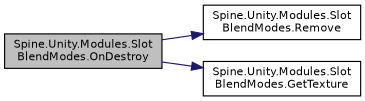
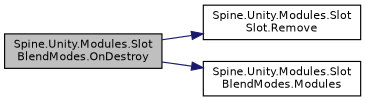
node "Spine.Unity.Modules.Slot BlendModes.Remove": label "Spine.Unity.Modules.Slot BlendModes.Remove" -> "Spine.Unity.Modules.Slot Slot.Remove"
node "Spine.Unity.Modules.Slot BlendModes.GetTexture": label "Spine.Unity.Modules.Slot BlendModes.GetTexture" -> "Spine.Unity.Modules.Slot BlendModes.Modules"
